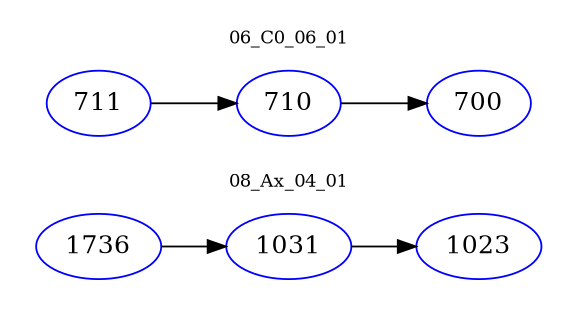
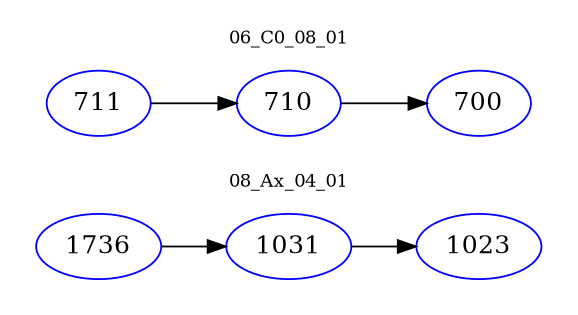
cluster "06_C0_06_01": label "06_C0_06_01" -> "06_C0_08_01"
